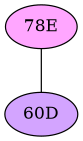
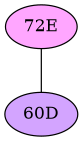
node "78E": label "78E" -> "72E"
